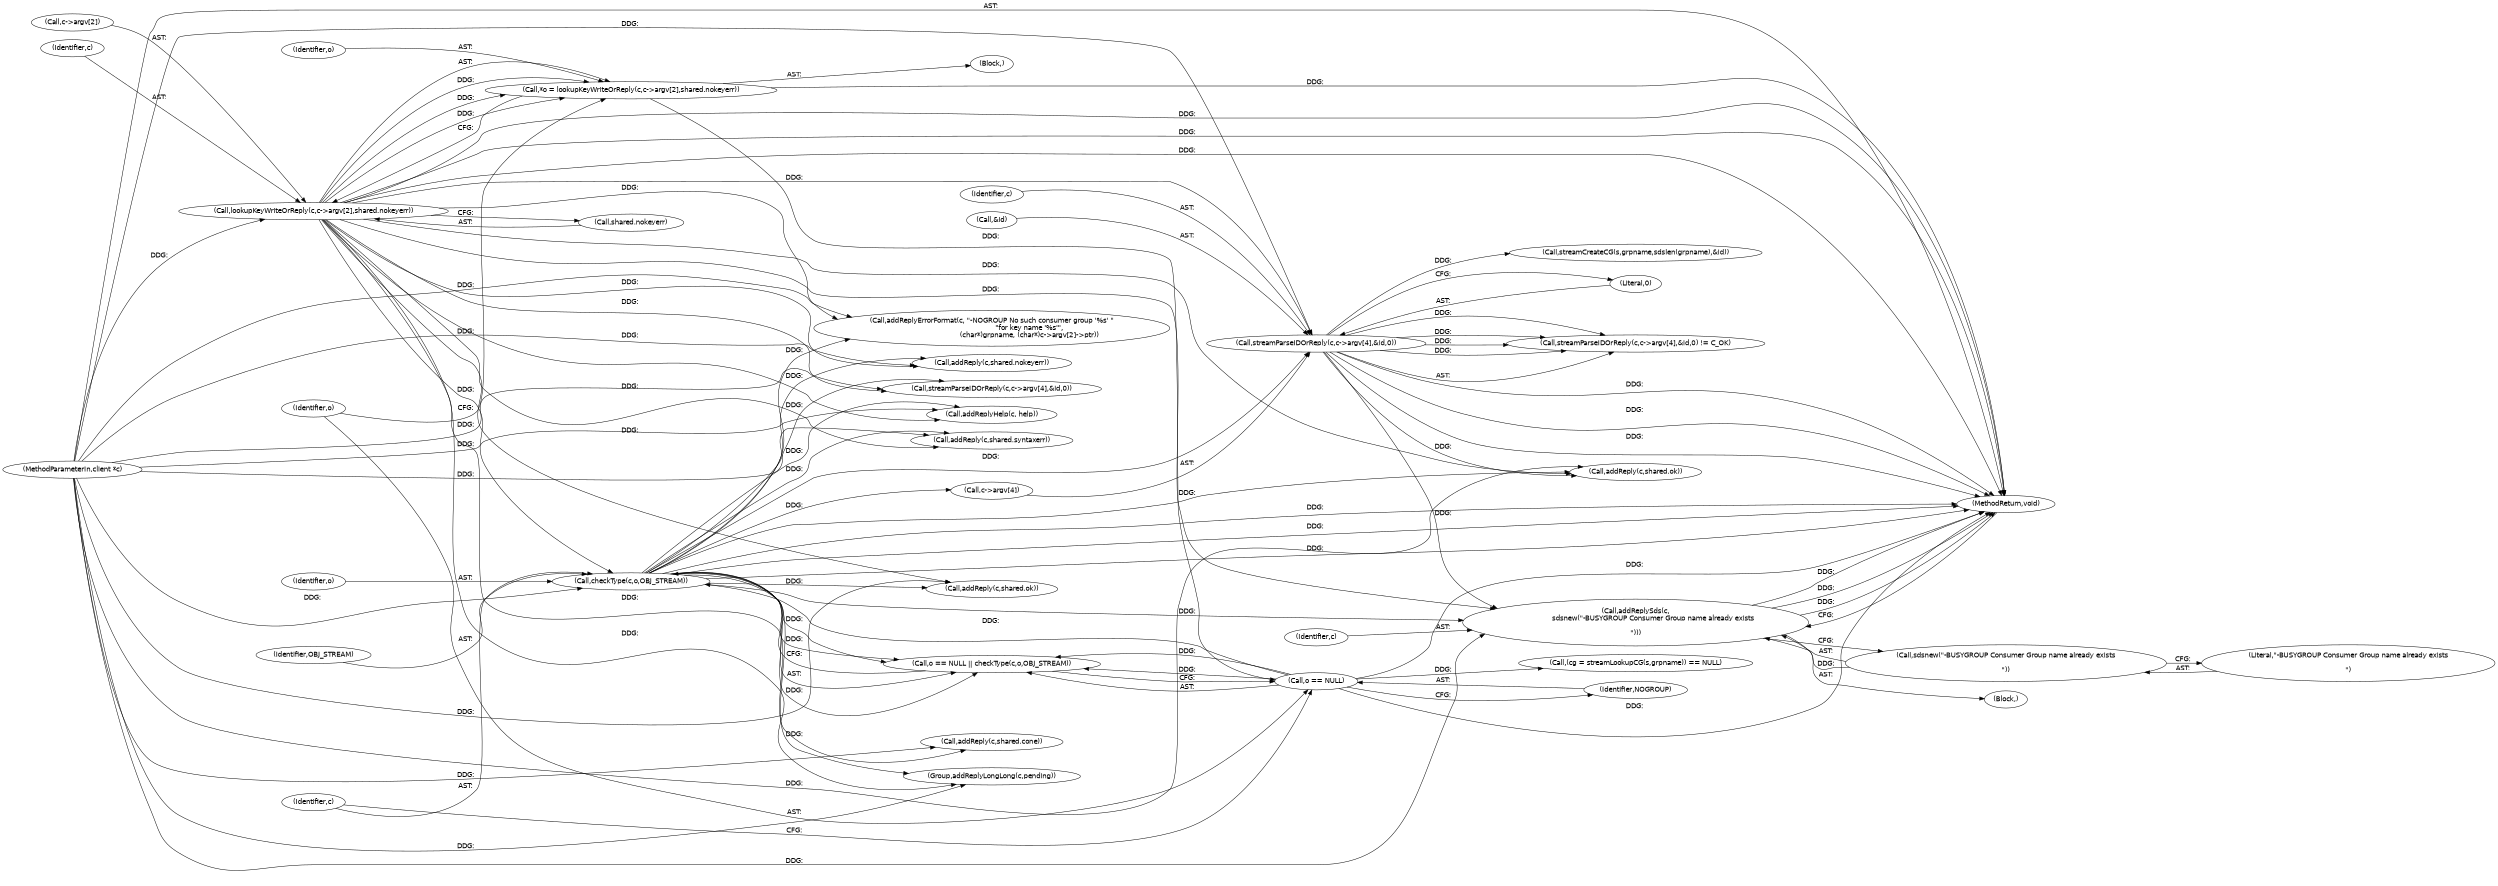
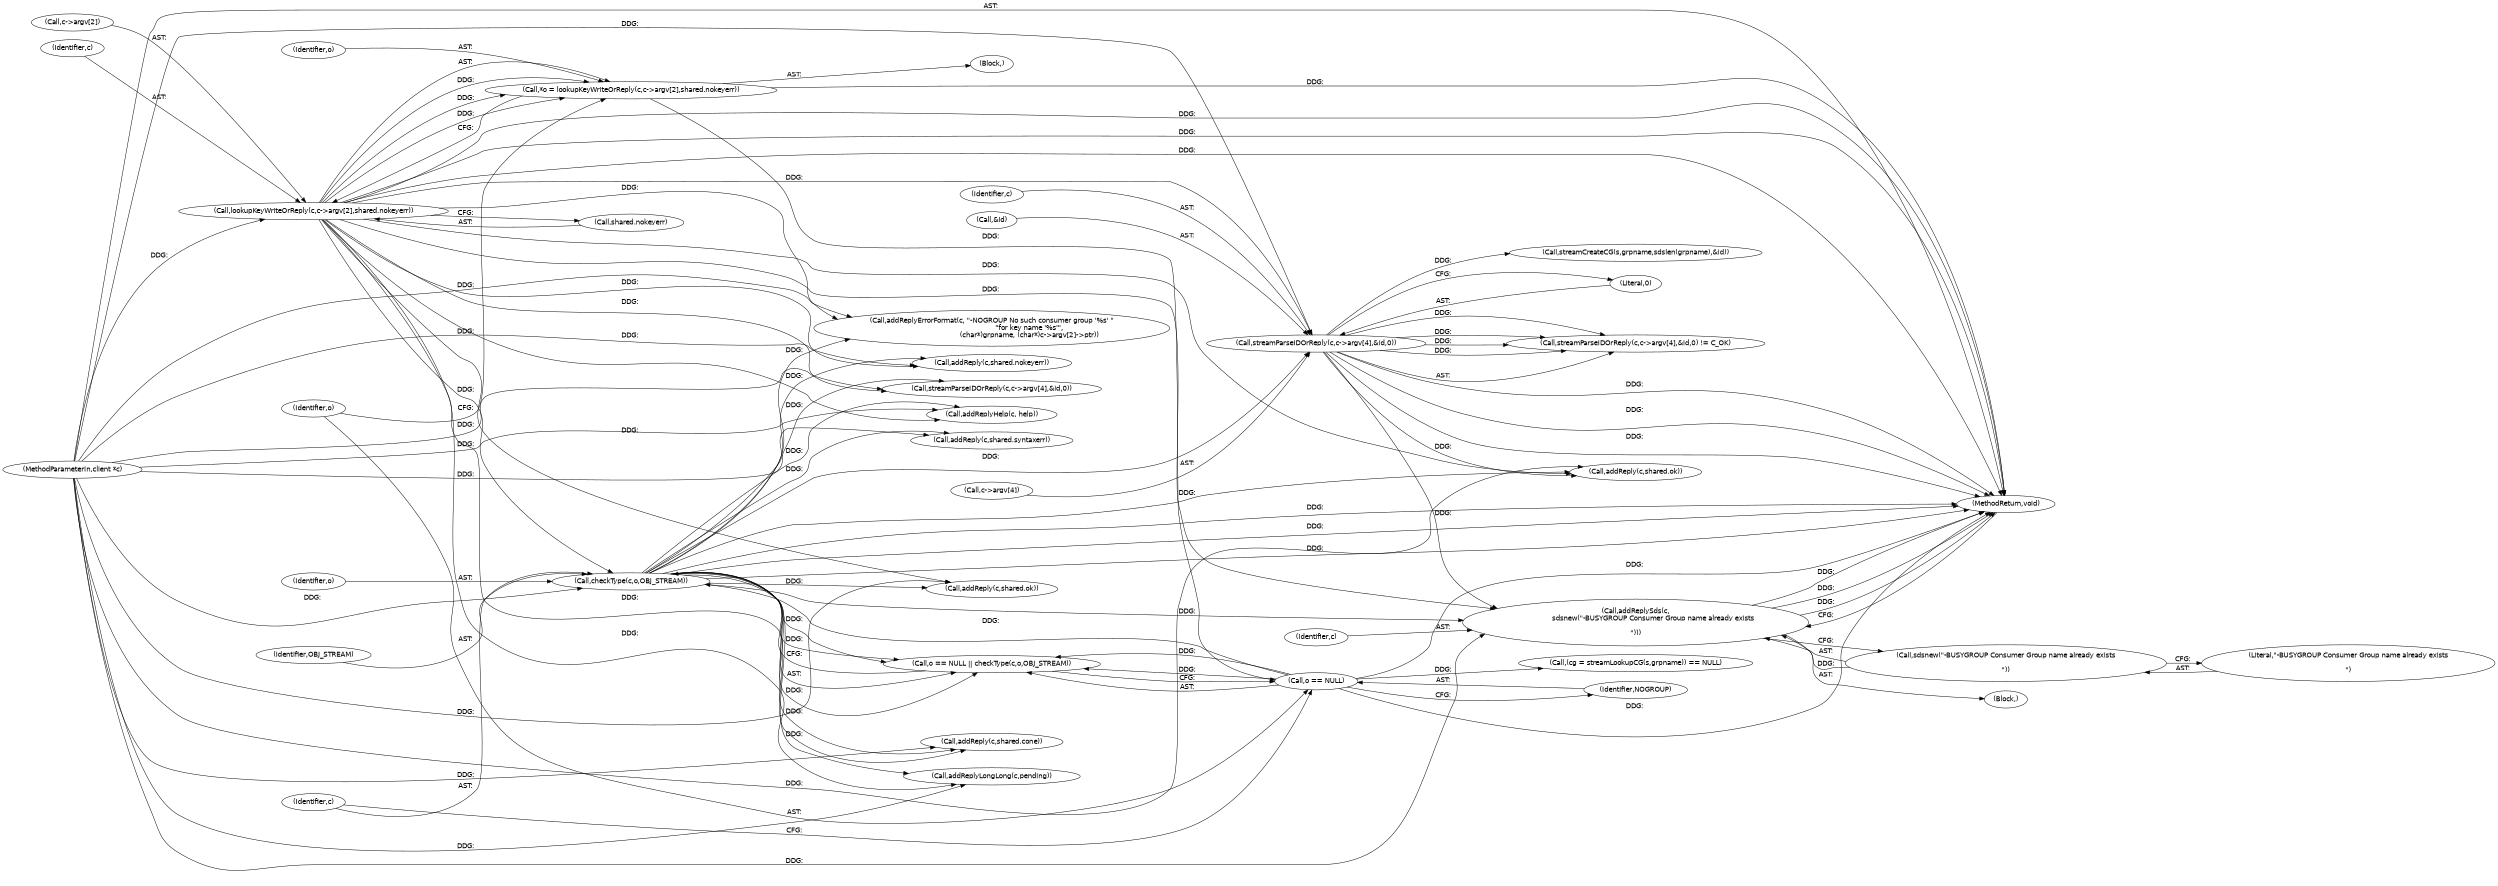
edge "(Call,lookupKeyWriteOrReply(c,c->argv[2],shared.nokeyerr))" -> "(Call,addReply(c,shared.syntaxerr))": removed, label "DDG:"
edge "(Call,checkType(c,o,OBJ_STREAM))" -> "(Call,c->argv[4])": now "(Call,checkType(c,o,OBJ_STREAM))" -> "(Call,addReply(c,shared.cone))"
node "(Group,addReplyLongLong(c,pending))": label "(Group,addReplyLongLong(c,pending))" -> "(Call,addReplyLongLong(c,pending))"
